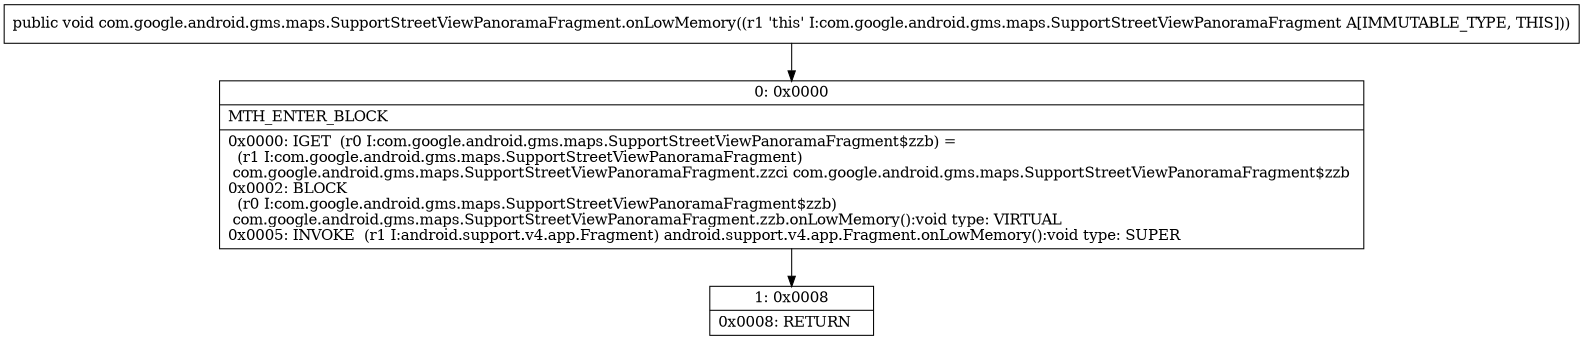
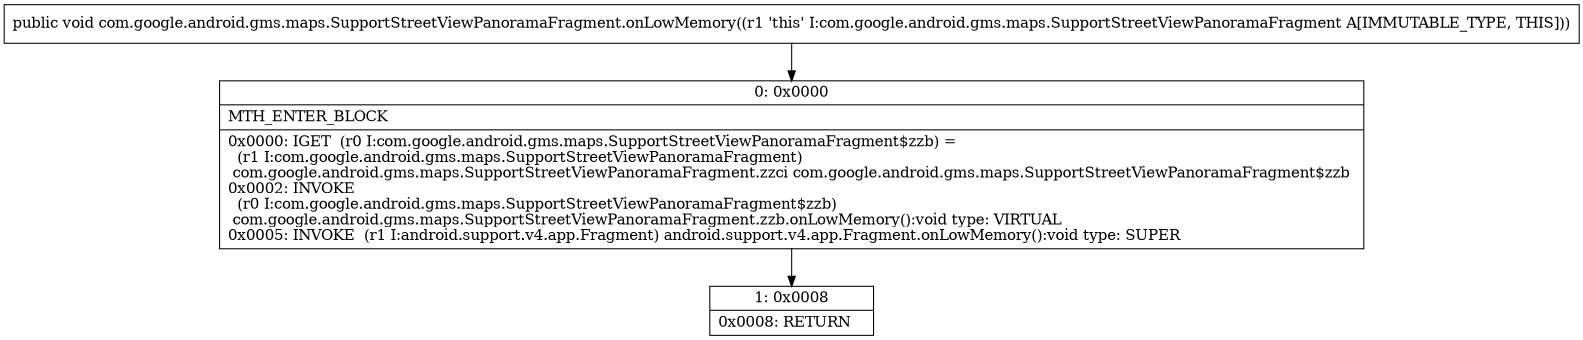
node "0: 0x0000": text "0x0002: BLOCK" -> "0x0002: INVOKE"
